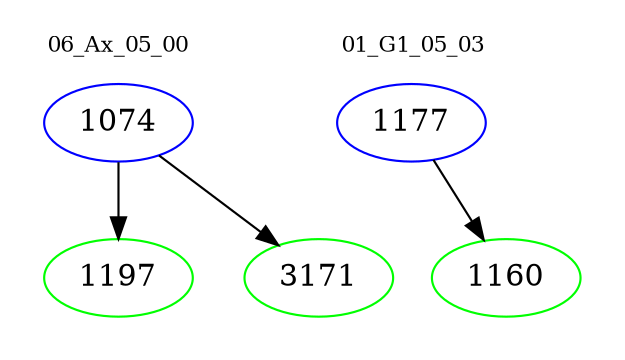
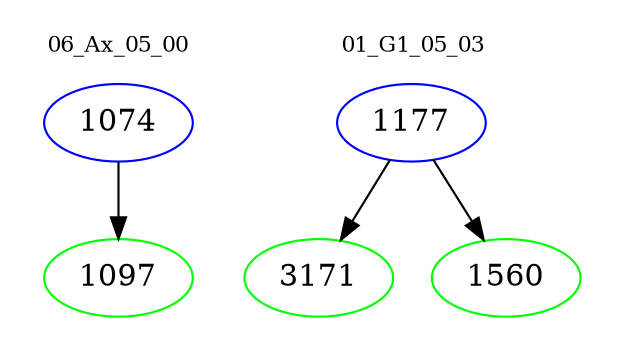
edge "1074" -> "3171": now "1177" -> "3171"
node "1197": label "1197" -> "1097"
node "1160": label "1160" -> "1560"
